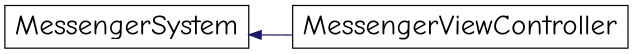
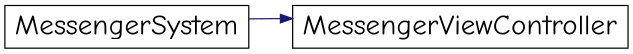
edge "MessengerViewController" -> "MessengerSystem": reversed
